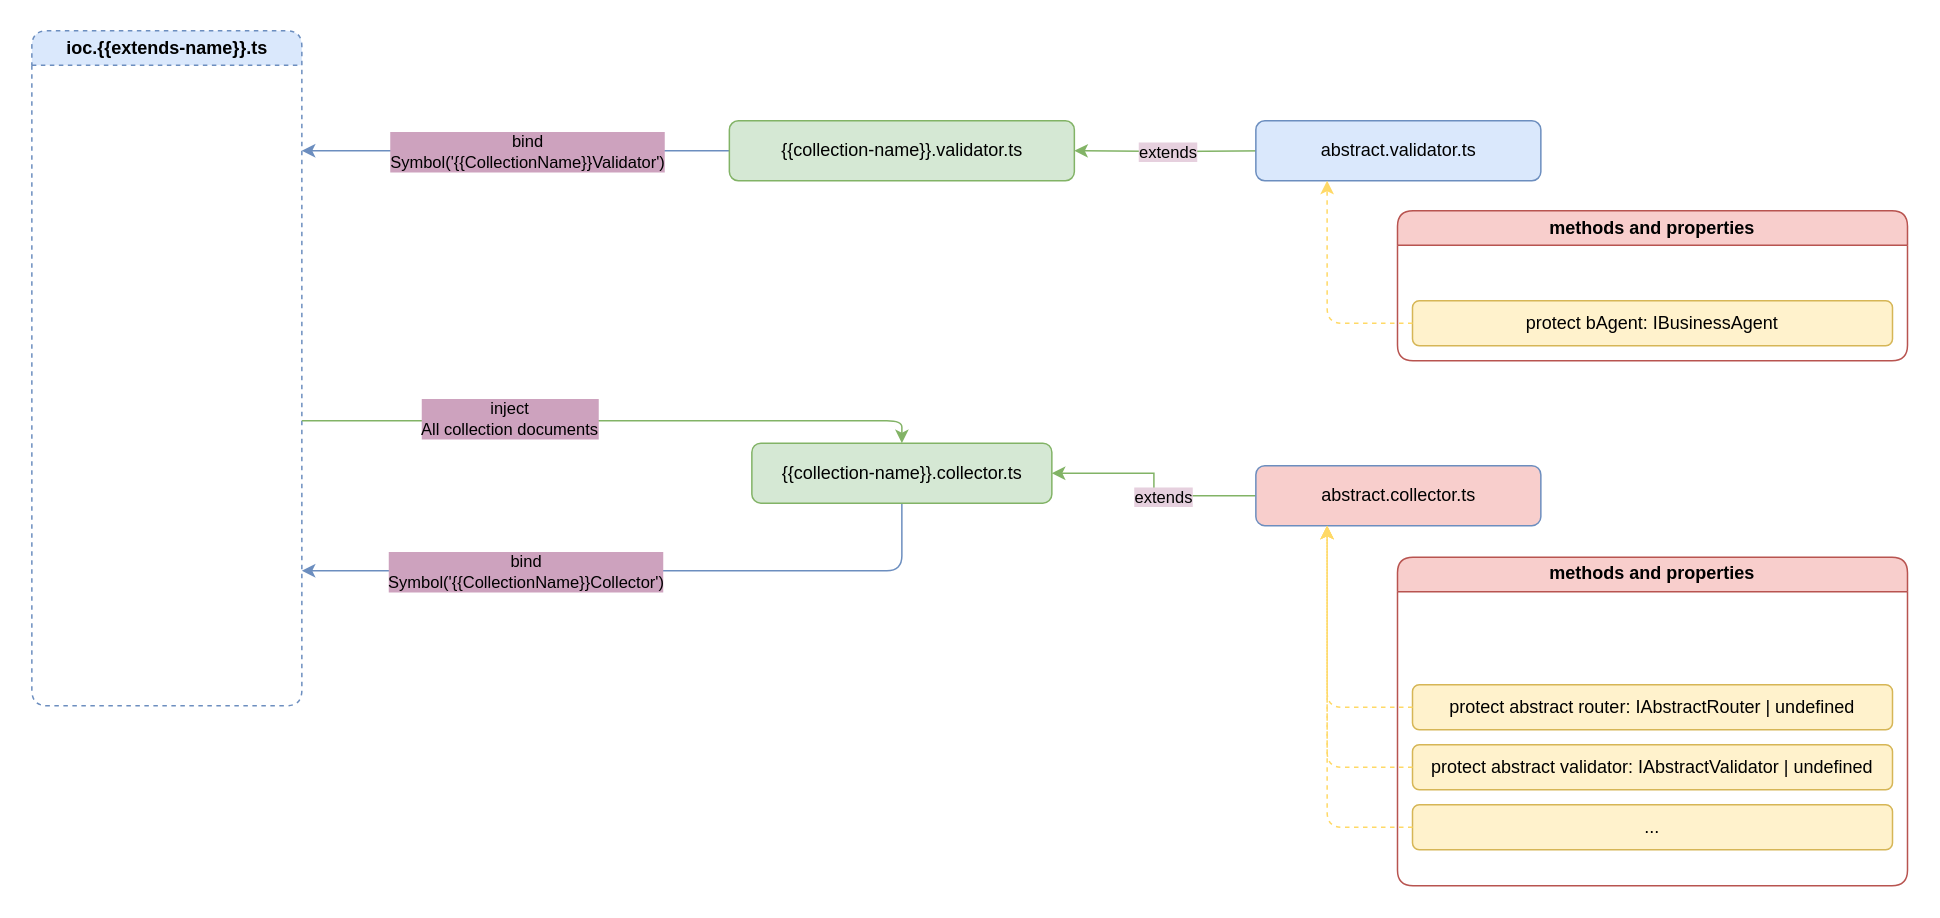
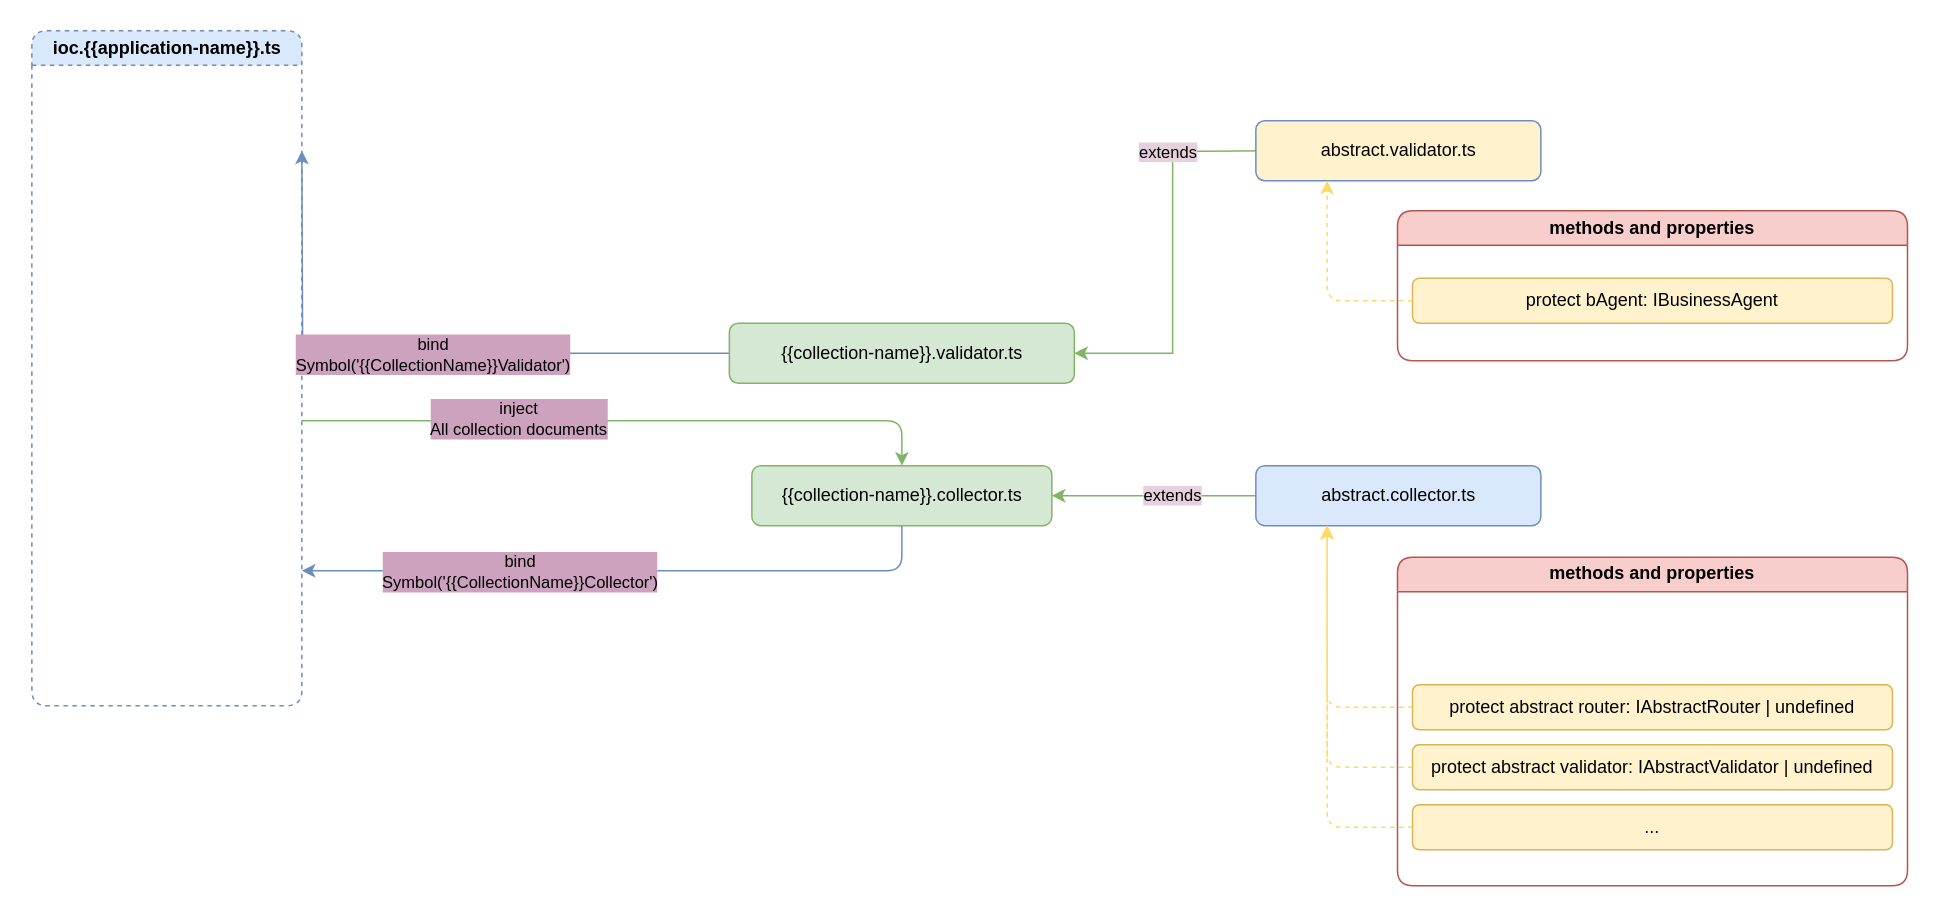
node "ioc.{{extends-name}}.ts": label "ioc.{{extends-name}}.ts" -> "ioc.{{application-name}}.ts"
node "{{collection-name}}.validator.ts": moved (902, 151) -> (902, 353)
node "abstract.validator.ts": fillcolor #dae8fc -> #fff2cc
node "protect bAgent: IBusinessAgent": moved (1652, 323) -> (1652, 301)
node "{{collection-name}}.collector.ts": moved (902, 473) -> (902, 496)
node "abstract.collector.ts": fillcolor #f8cecc -> #dae8fc
